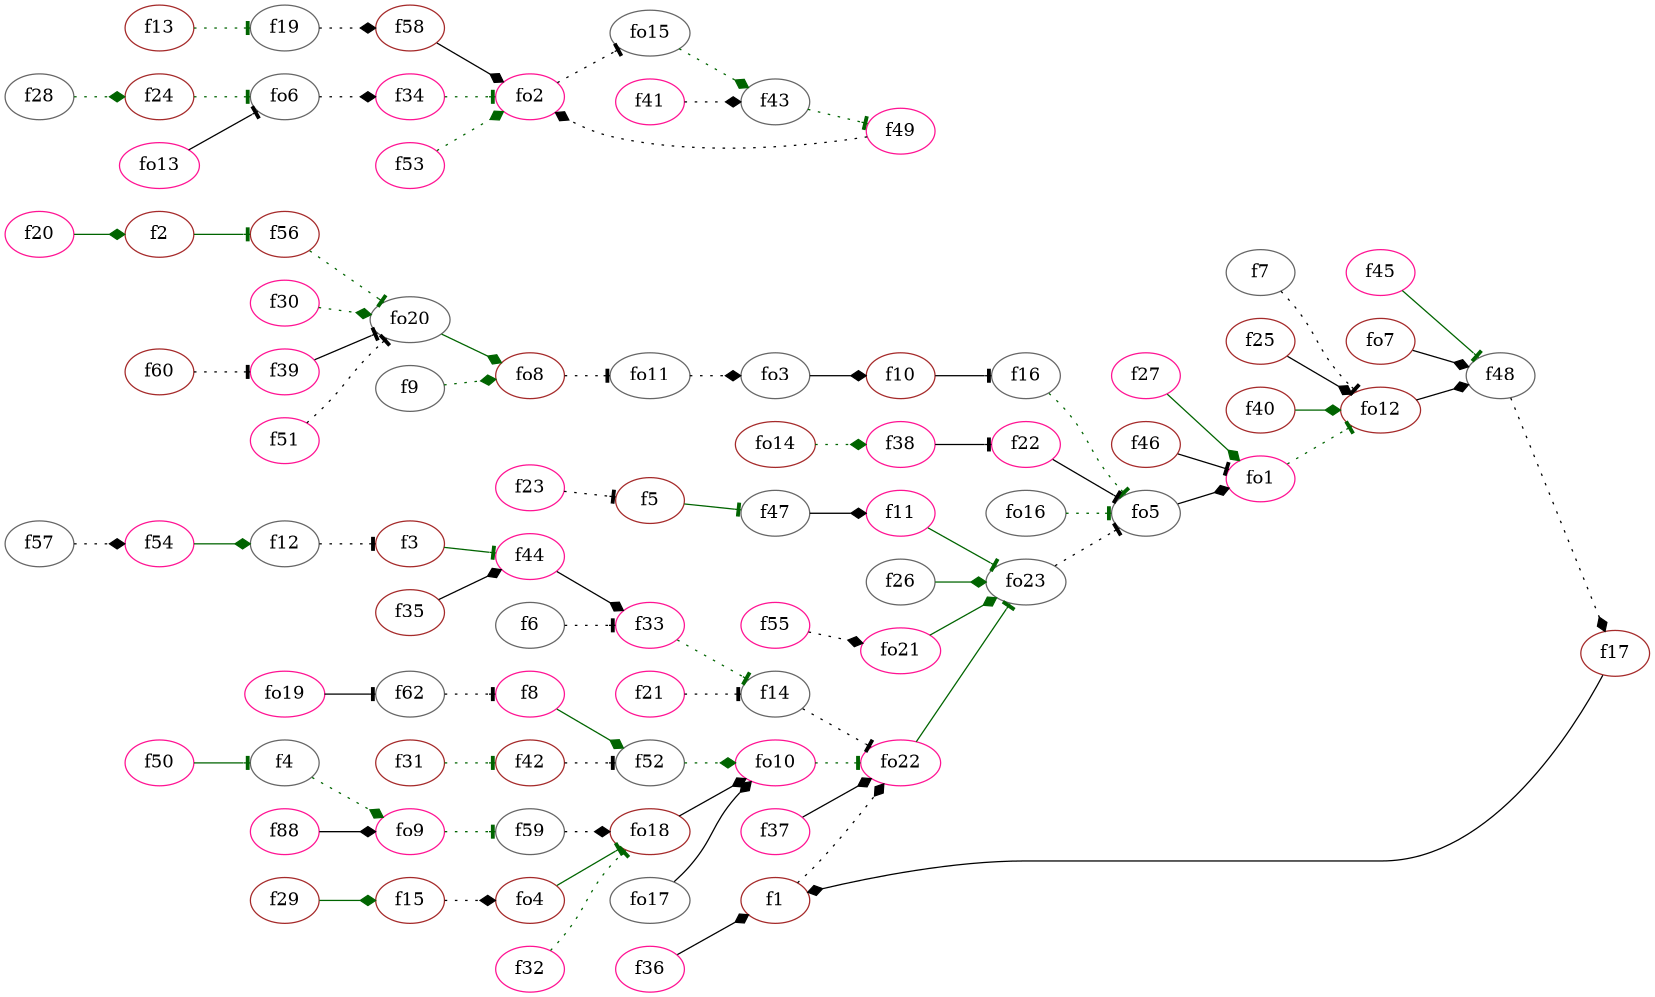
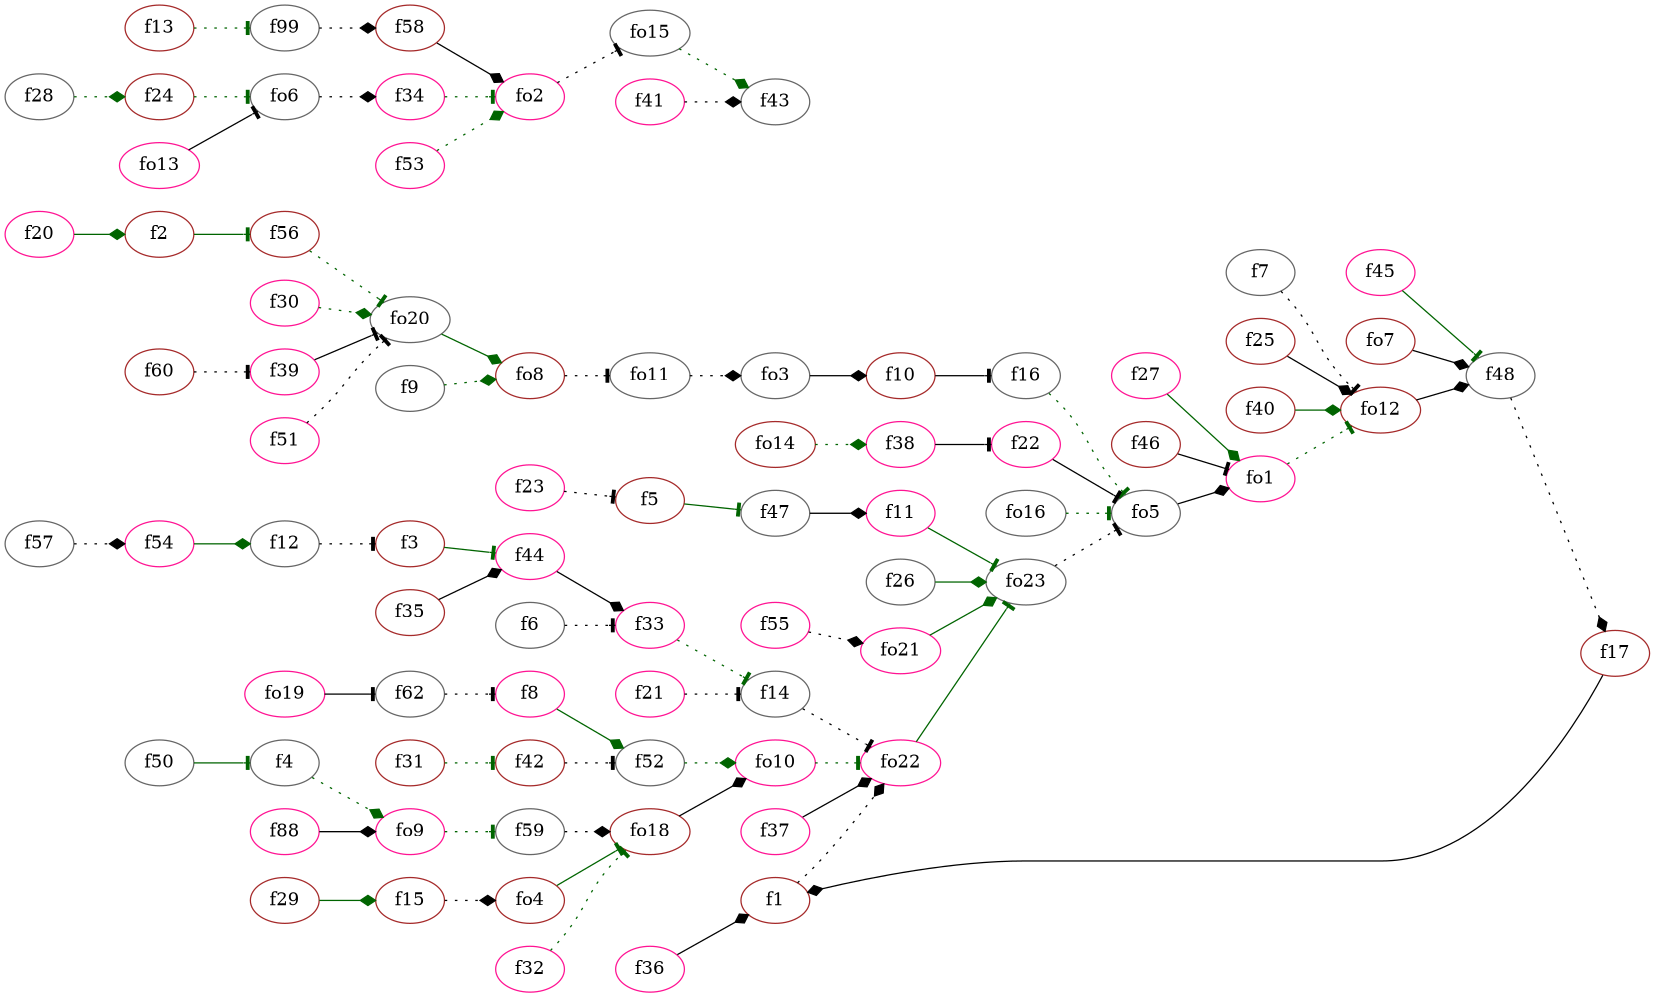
node "f19": label "f19" -> "f99"
node "f49": removed
node "f50": color deeppink -> gray40
node "fo17": removed
